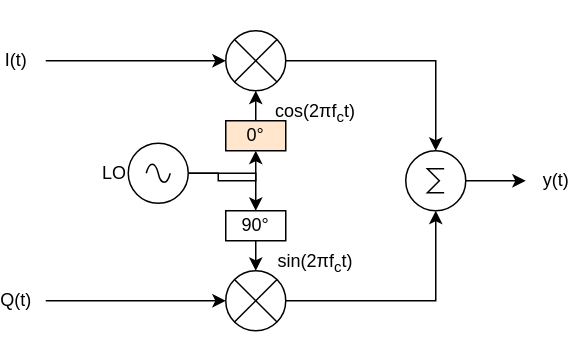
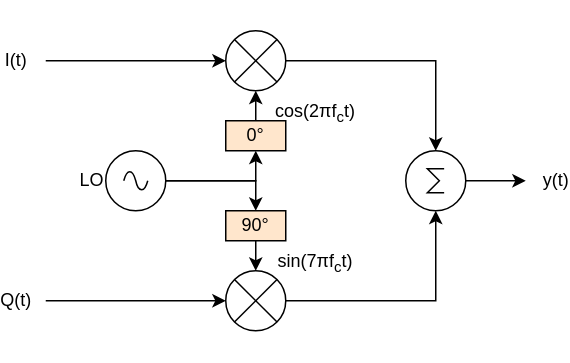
node "LO": moved (158, 173) -> (136, 181)
node "90°": fillcolor #ffffff -> #ffe6cc
node "sin(2πfct)": label "sin(2πfct)" -> "sin(7πfct)"
